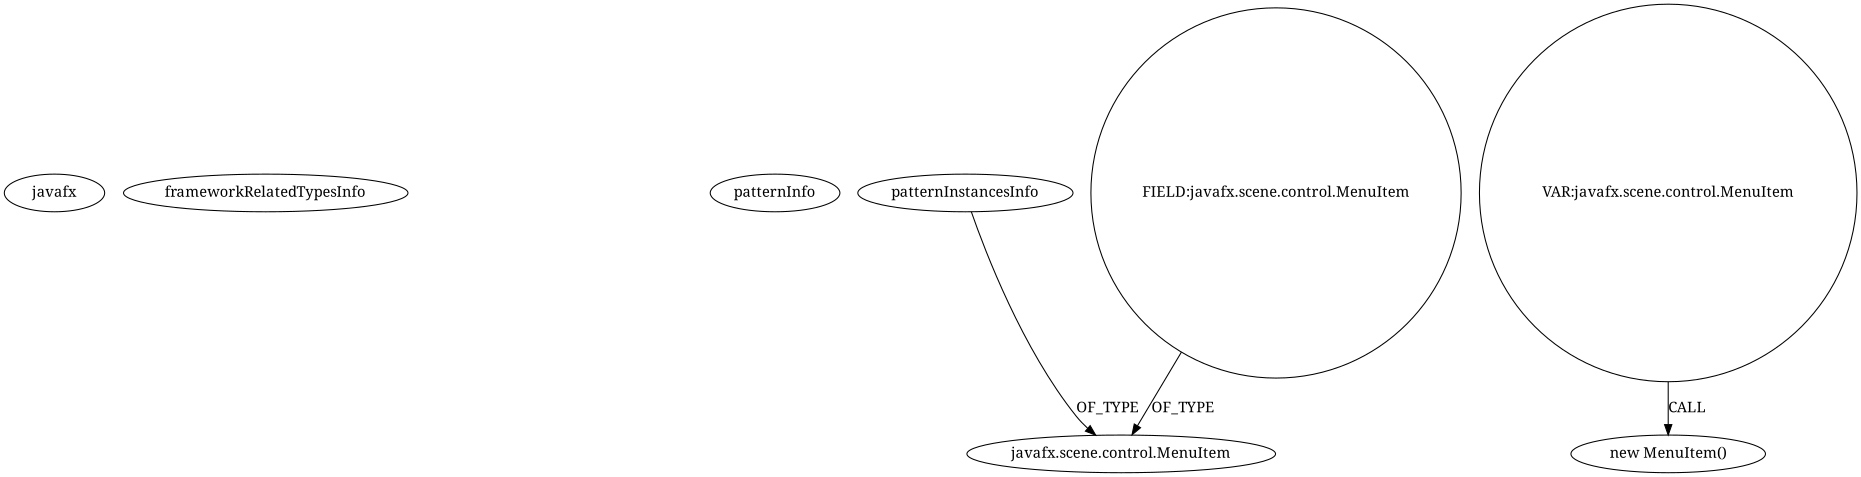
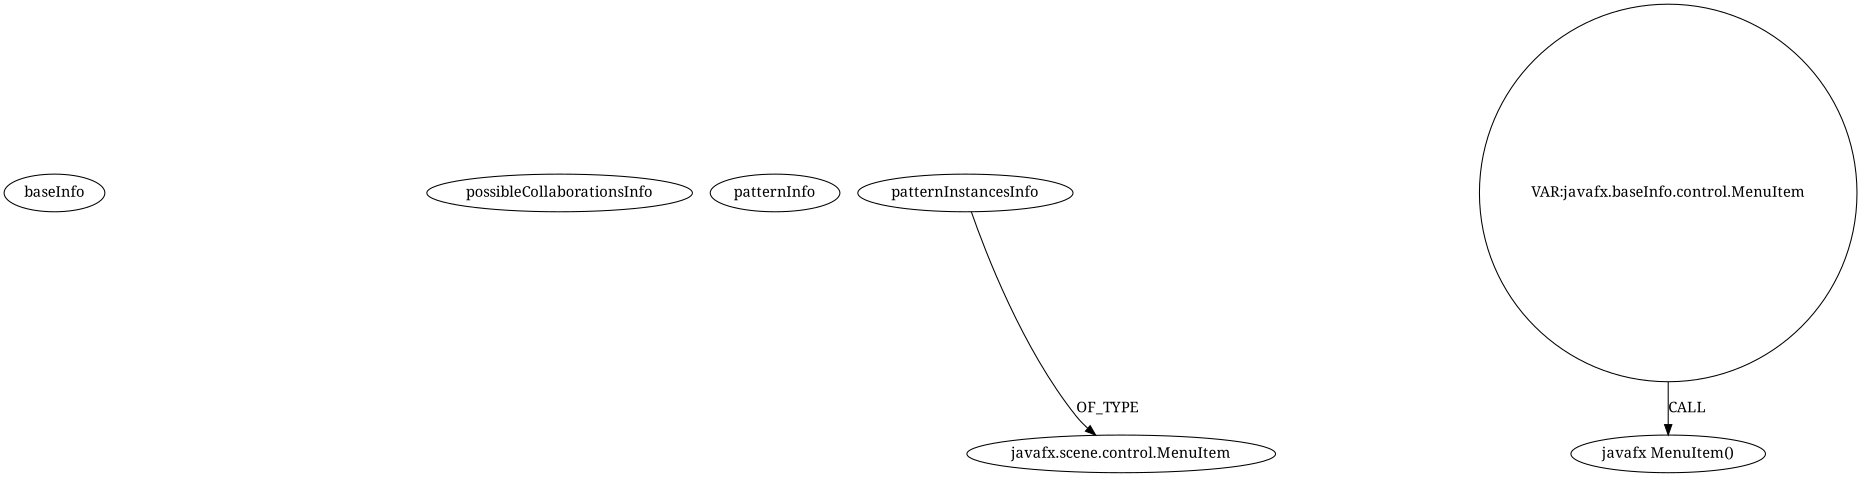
node "javafx": label "javafx" -> "baseInfo"
node "frameworkRelatedTypesInfo": removed
node "possibleCollaborationsInfo": added
node "FIELD:javafx.scene.control.MenuItem": removed
node "VAR:javafx.scene.control.MenuItem": label "VAR:javafx.scene.control.MenuItem" -> "VAR:javafx.baseInfo.control.MenuItem"
node "new MenuItem()": label "new MenuItem()" -> "javafx MenuItem()"
